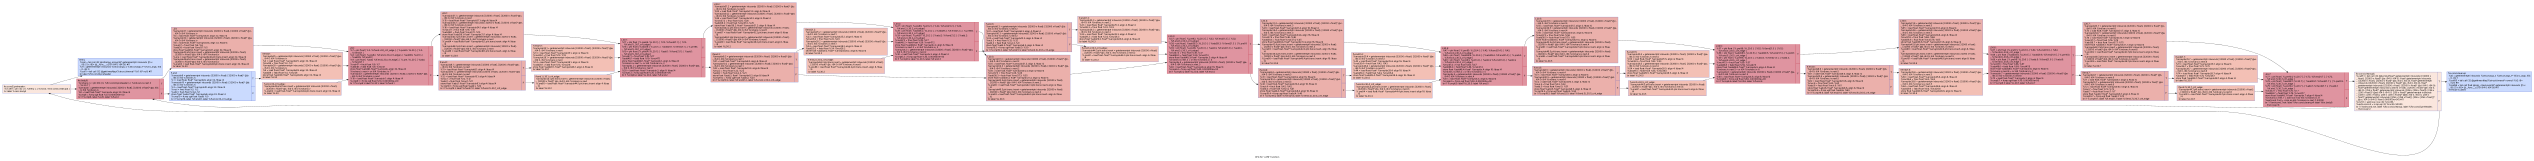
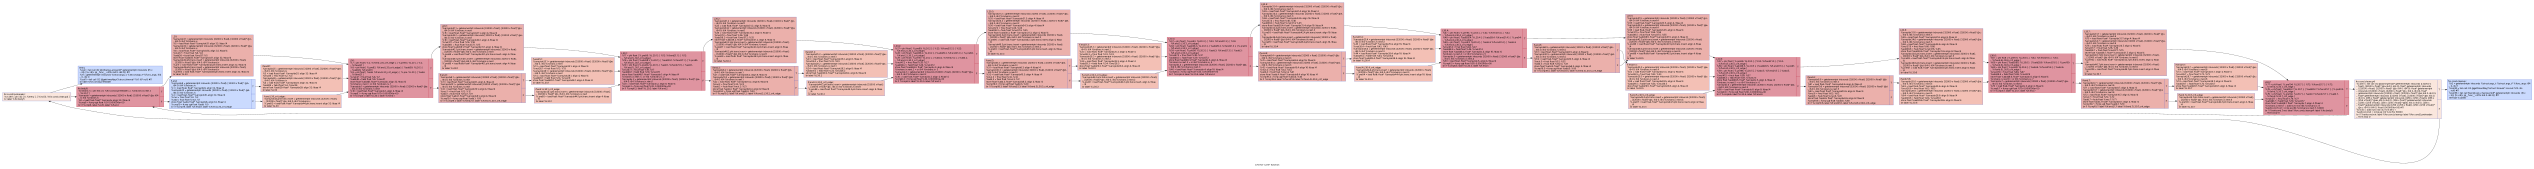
node "L20.2:": text "%nsw37.2 = fmul float %26, %26" -> "%mul37.2 = fmul float %26, %26"
edge "if.end.2:" -> "L20.3:": now "if.end.2:" -> "if.end.2.L30.2_crit_edge:"
edge "if.end.5:" -> "if.end.5.L30.5_crit_edge:": now "if.end.5:" -> "L20.5:"
node "for.cond2.preheader:": text "br label %calc.body5" -> "br label %for.body5"
edge "if.end:" -> "if.end.L30_crit_edge:": added
